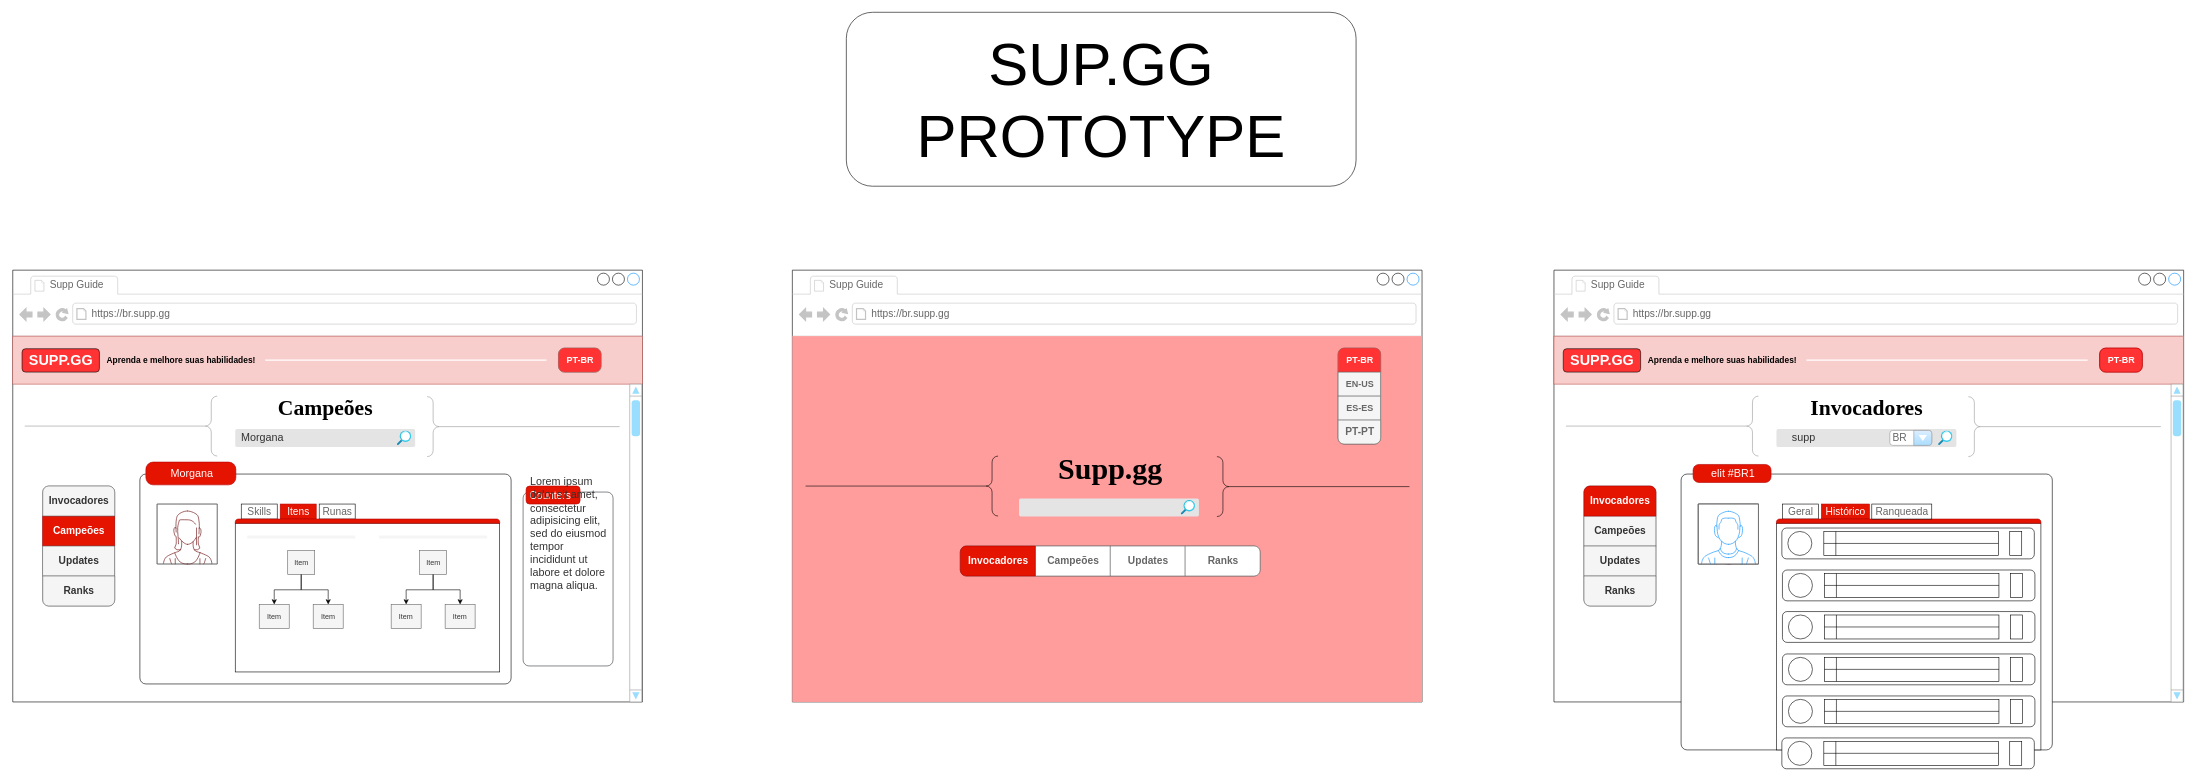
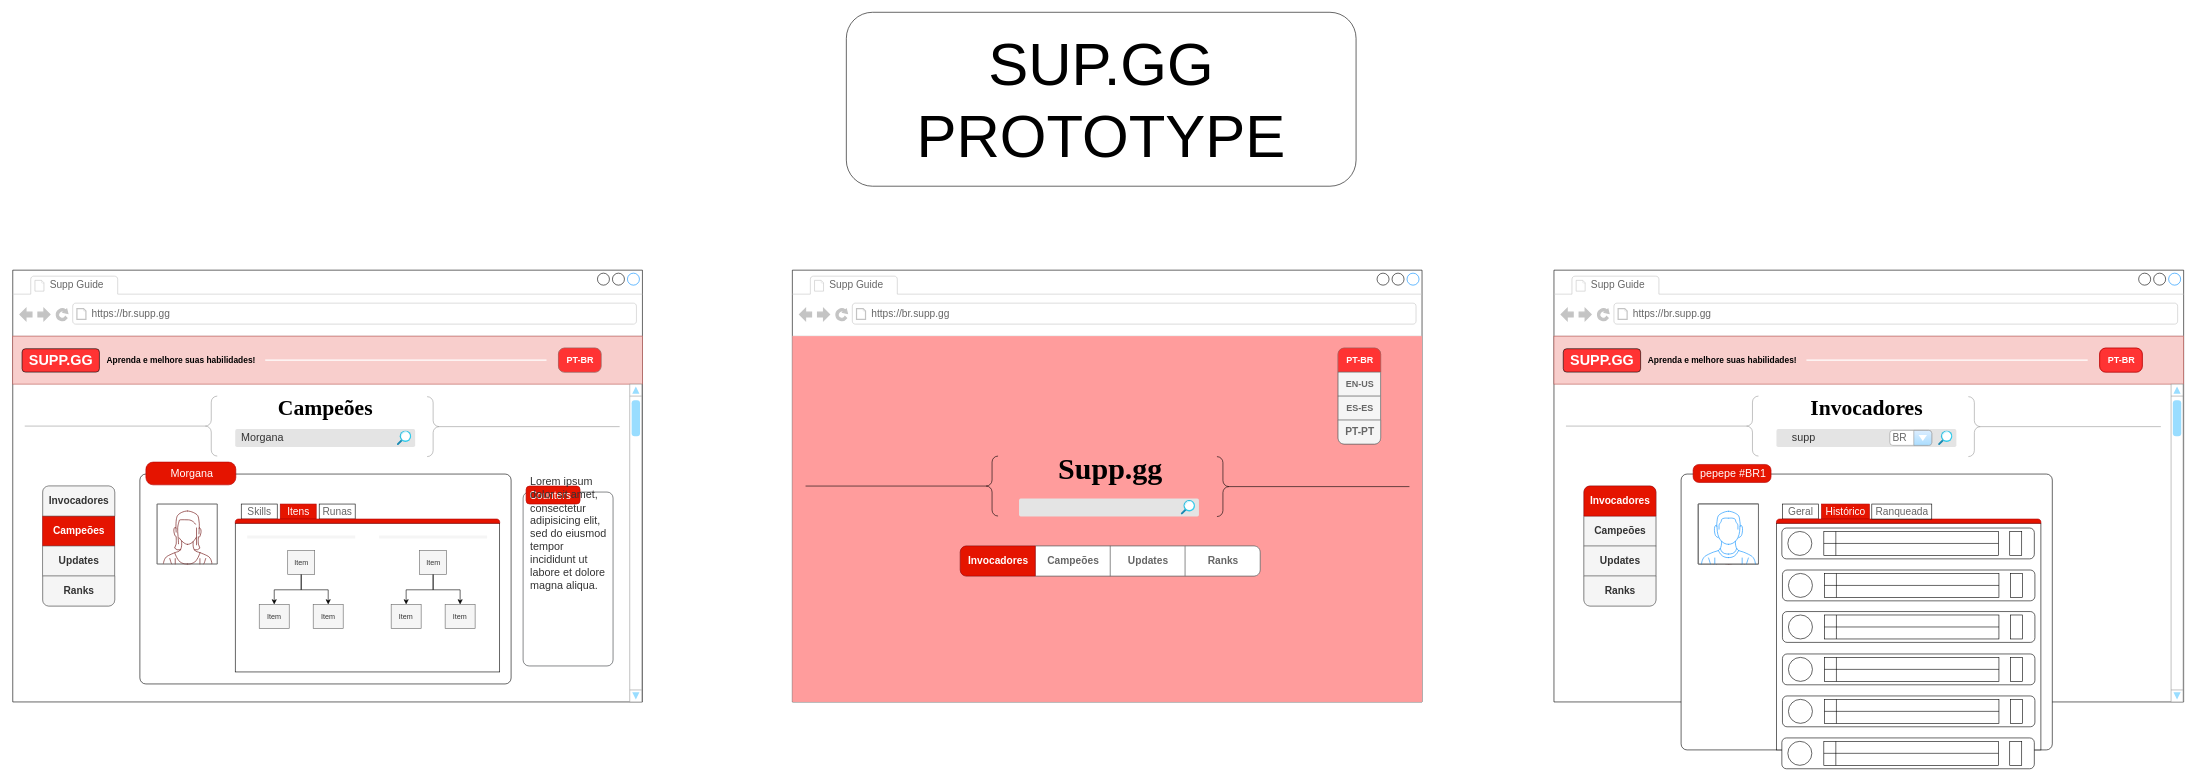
node "elit #BR1": label "elit #BR1" -> "pepepe #BR1"
